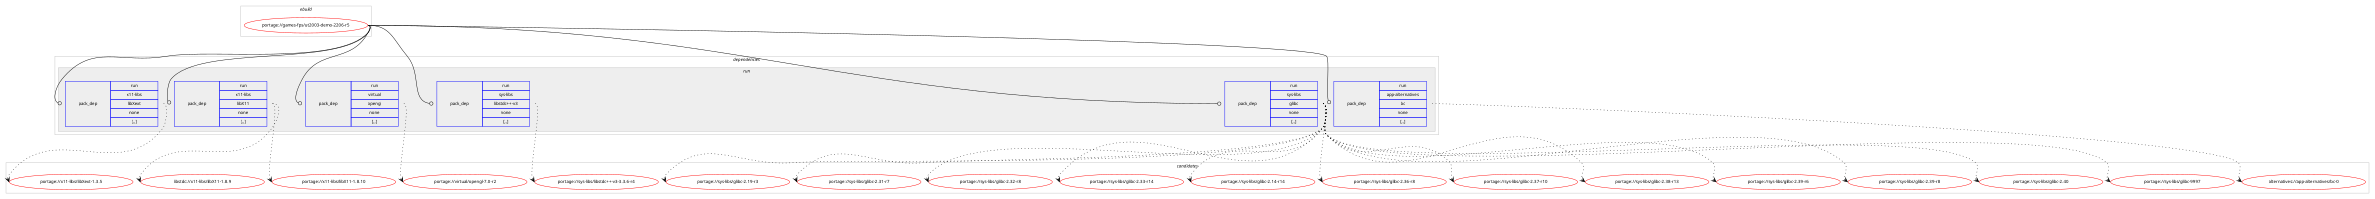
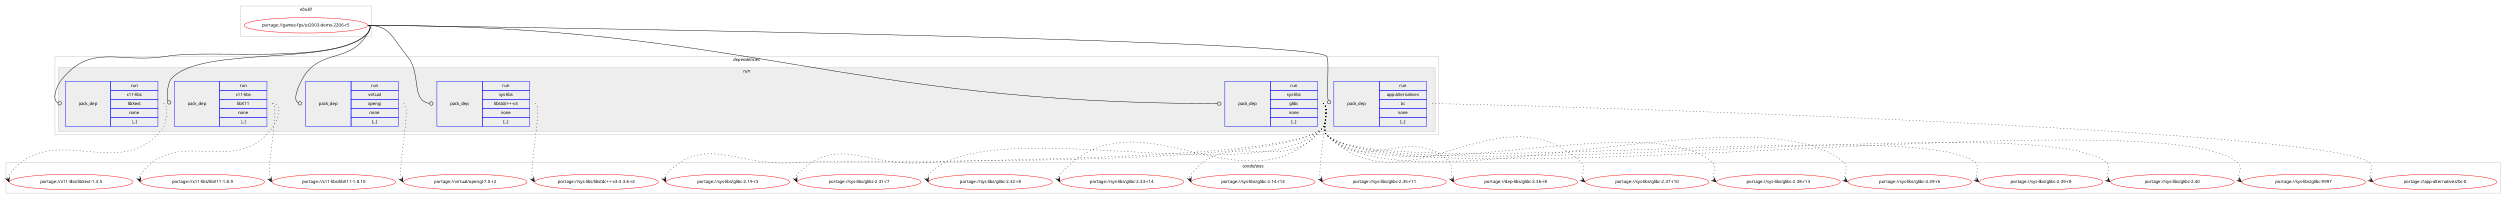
node "libstdc://x11-libs/libX11-1.8.9": label "libstdc://x11-libs/libX11-1.8.9" -> "portage://x11-libs/libX11-1.8.9"
node "portage://sys-libs/glibc-2.35-r11": added
node "portage://sys-libs/glibc-2.36-r8": label "portage://sys-libs/glibc-2.36-r8" -> "portage://dep-libs/glibc-2.36-r8"
node "portage://sys-libs/glibc-2.39-r6": label "portage://sys-libs/glibc-2.39-r6" -> "portage://sys-libs/glibc-4.39-r6"
node "alternatives://app-alternatives/bc-0": label "alternatives://app-alternatives/bc-0" -> "portage://app-alternatives/bc-0"
